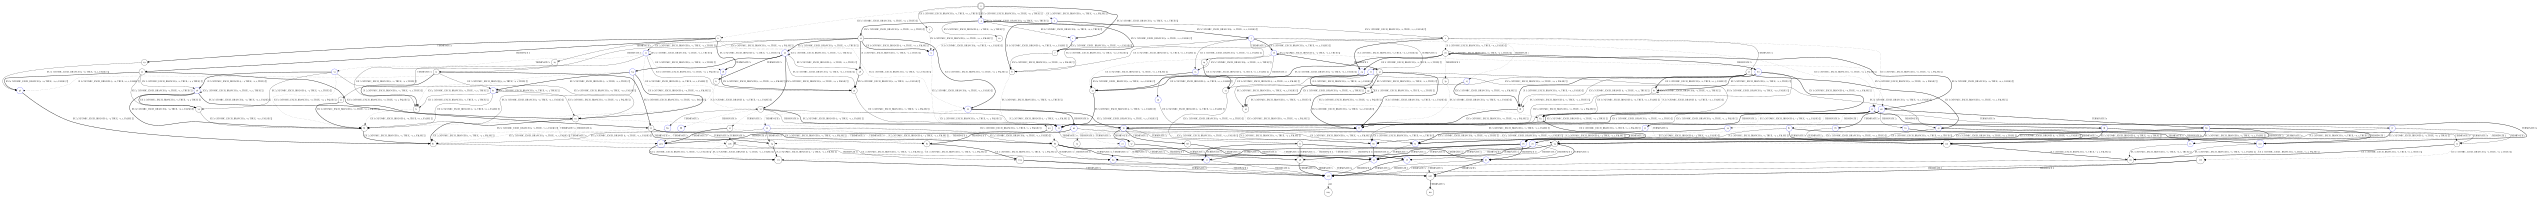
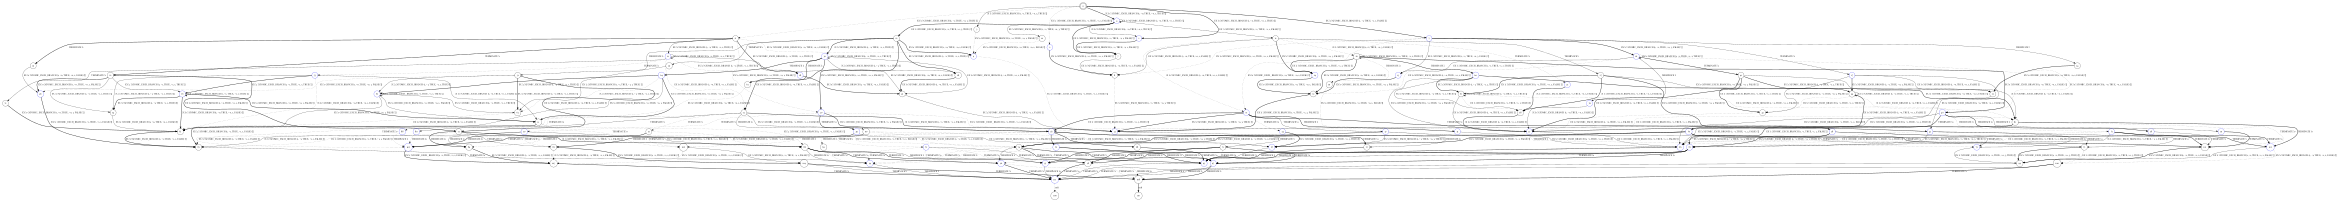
edge "2" -> "5": now "0" -> "5"
edge "5" -> "8": style solid -> dotted
edge "108" -> "110": label "TERMINATE !1" -> "exit"
